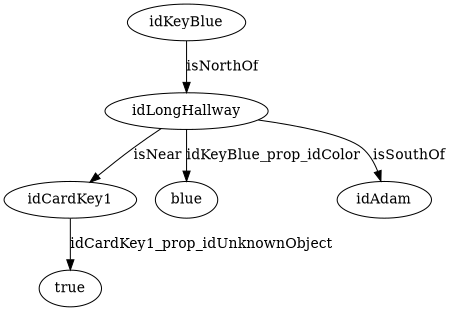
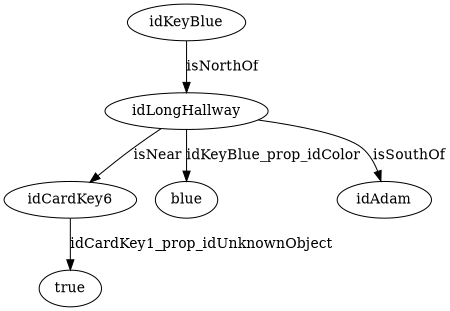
node "idCardKey1": label "idCardKey1" -> "idCardKey6"
